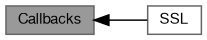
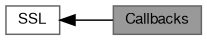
edge "SSL" -> "Callbacks": reversed
